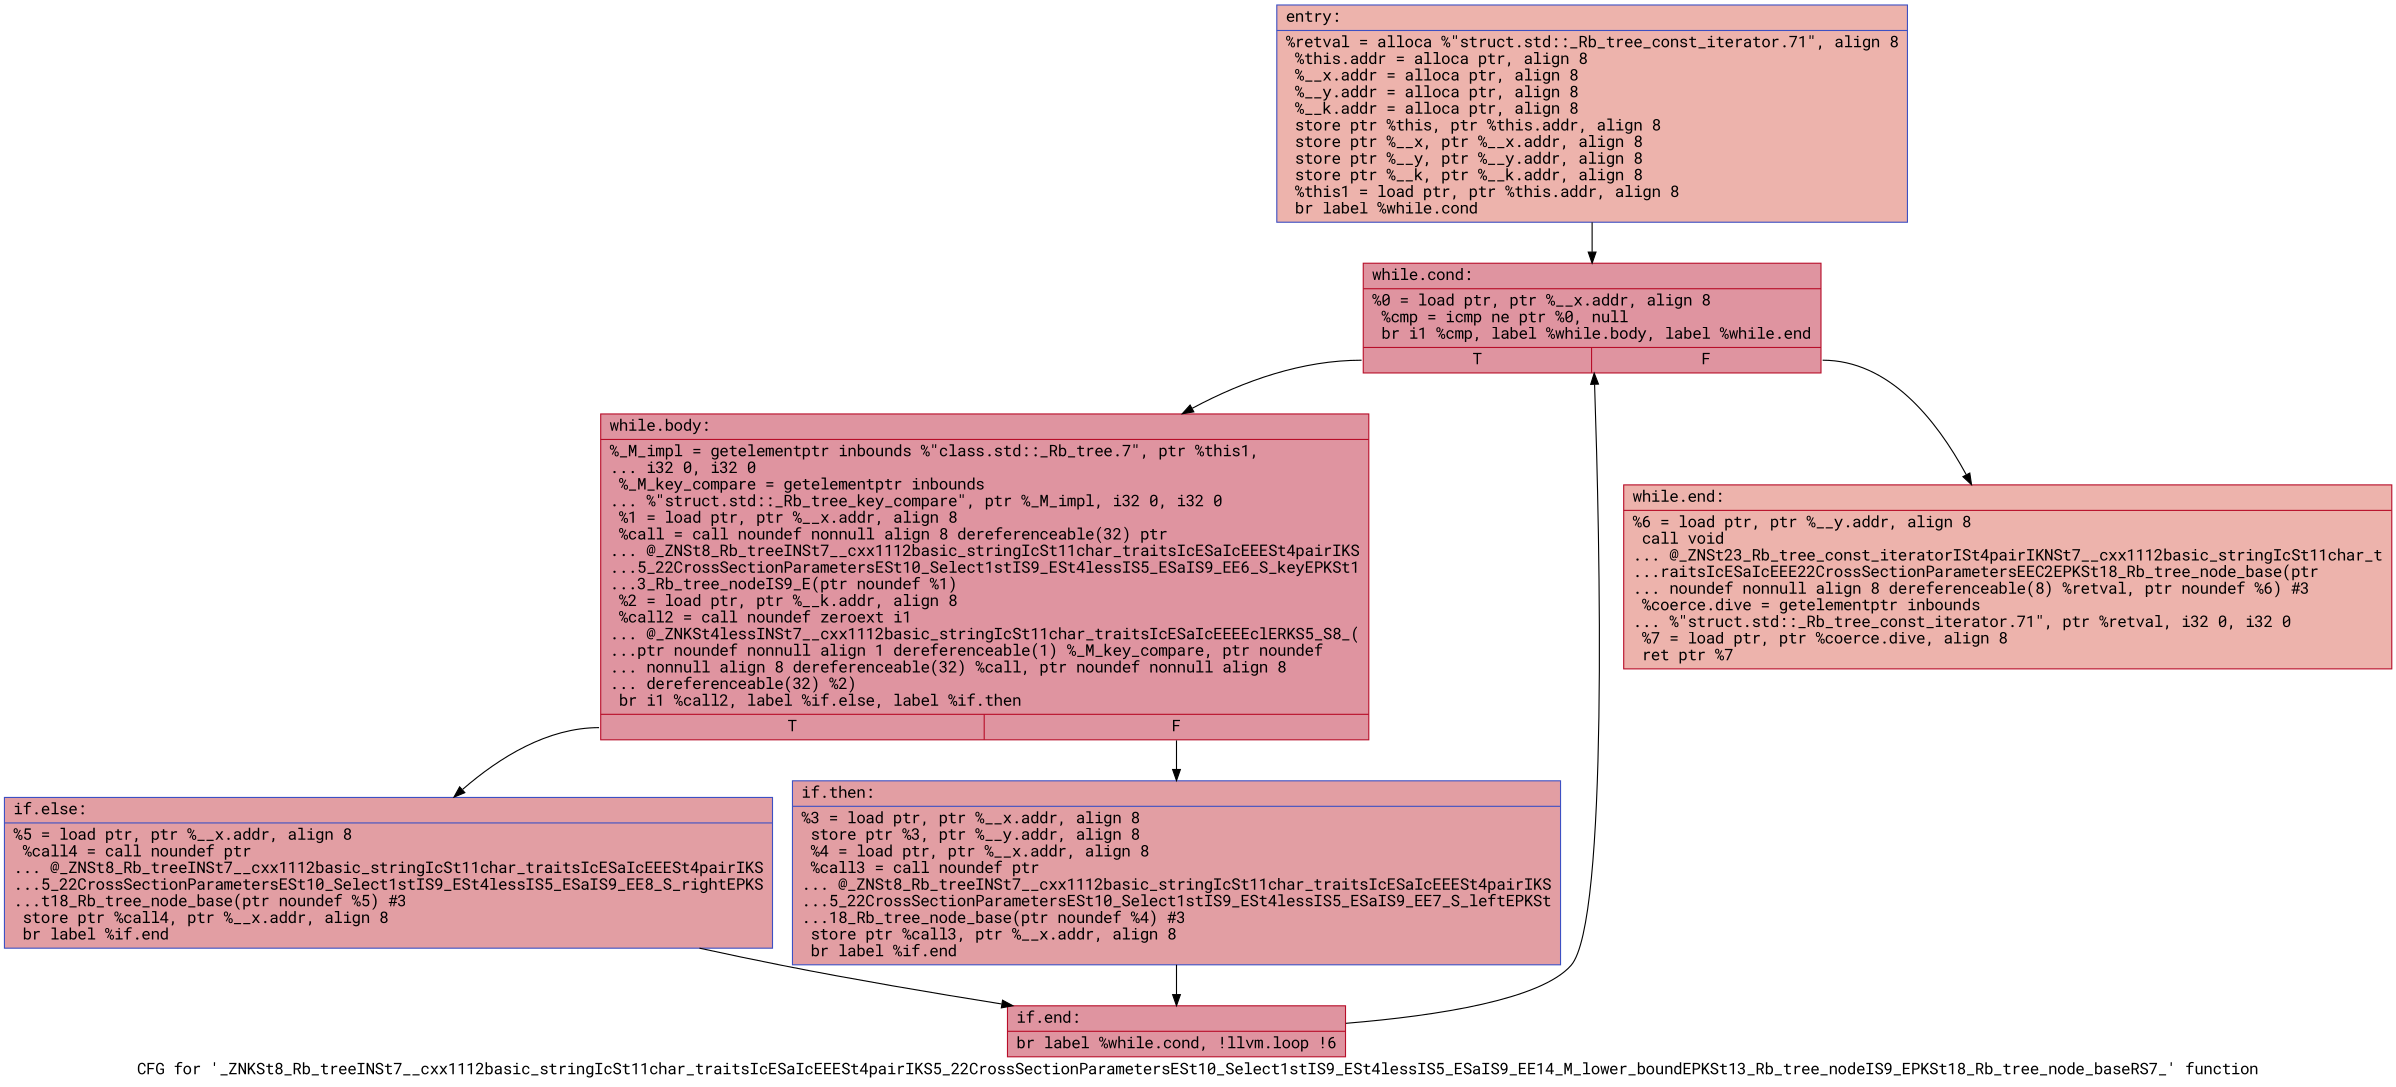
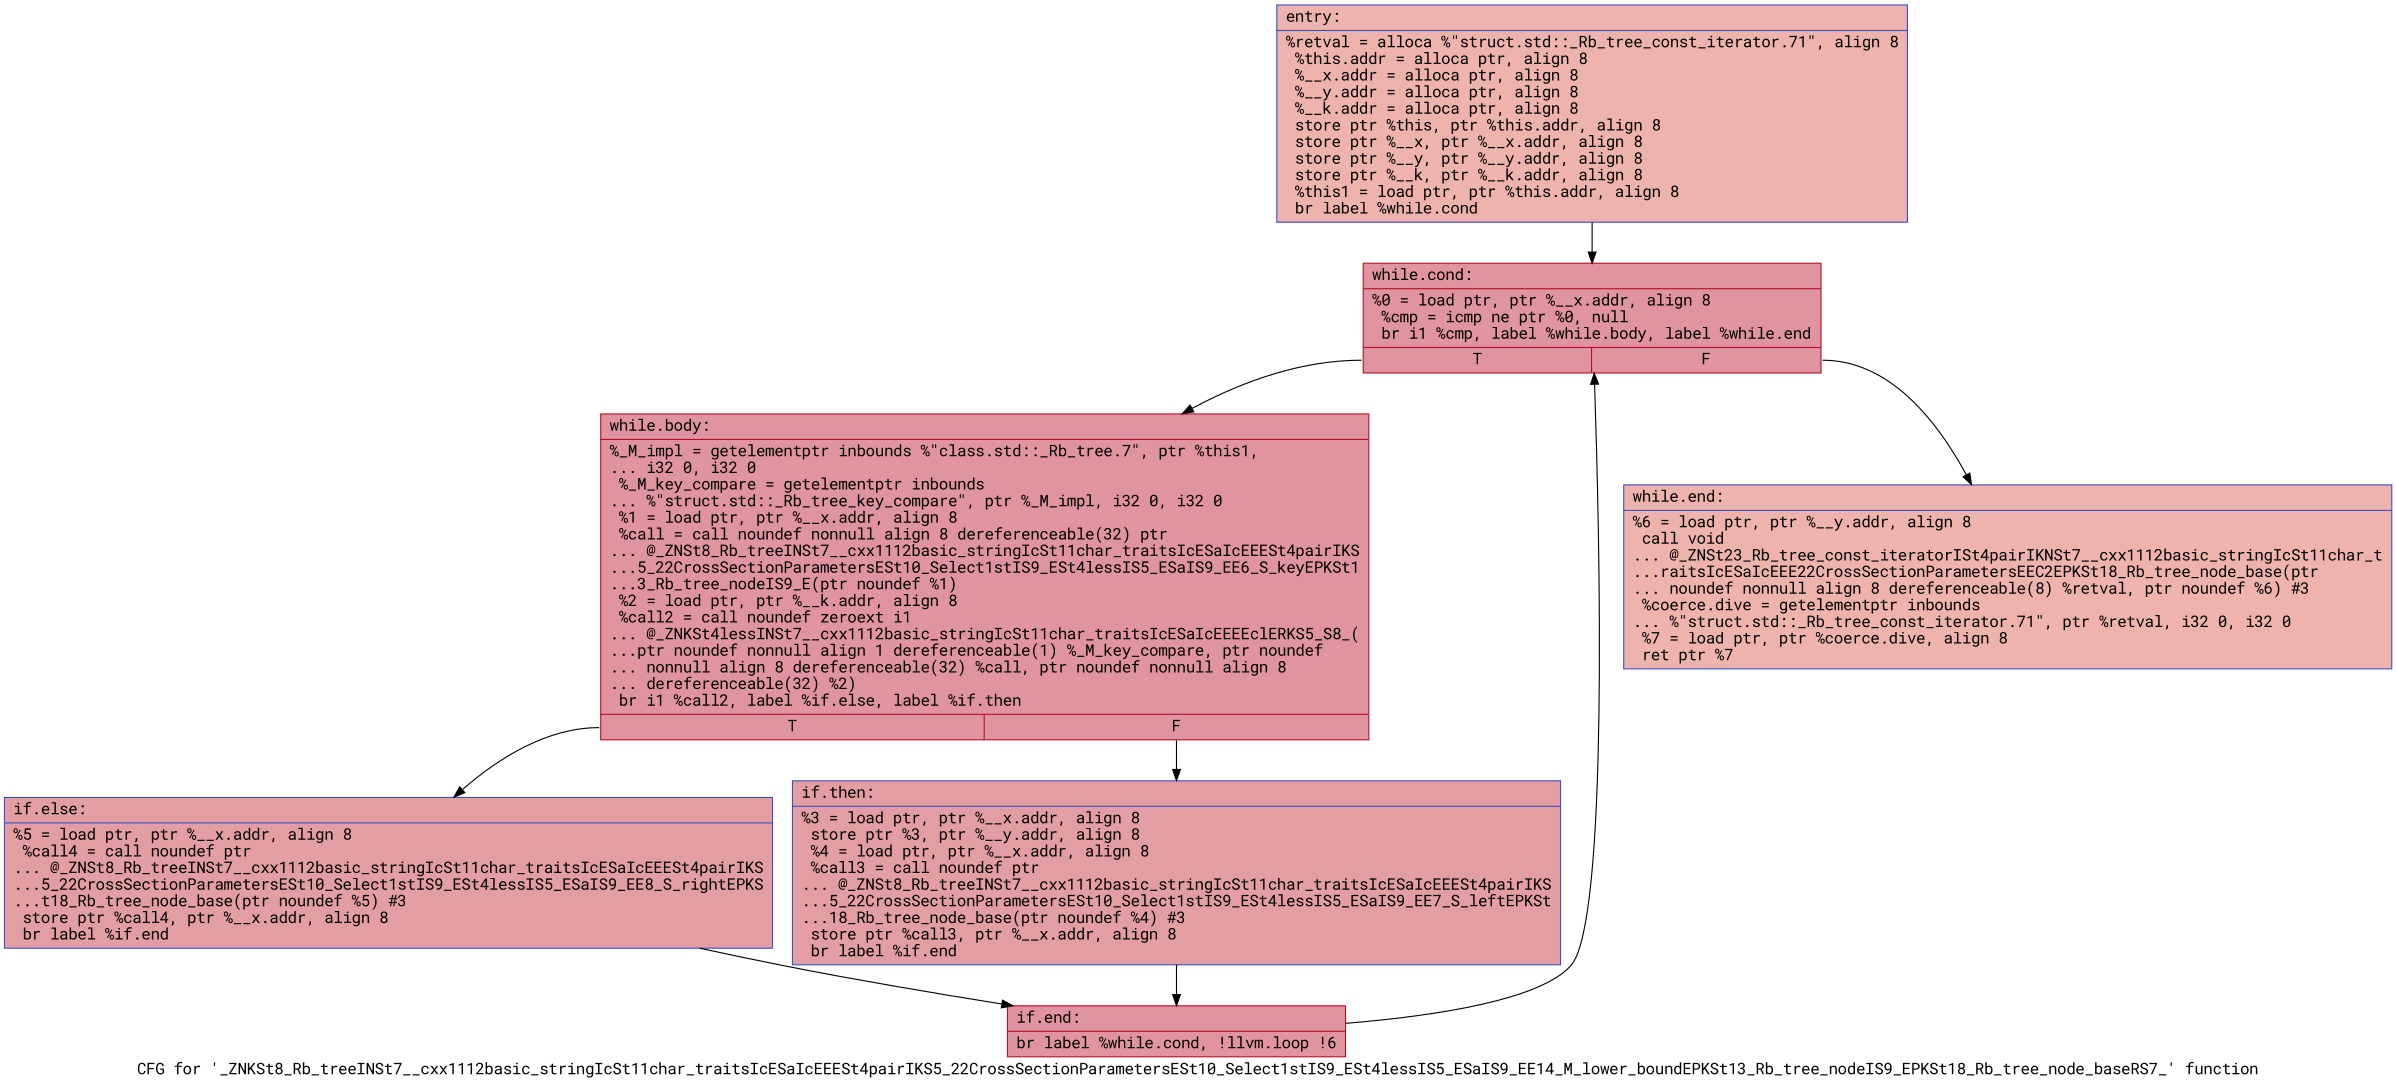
node "while.end:": color #b70d28ff -> #3d50c3ff
